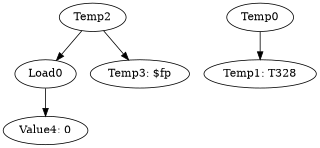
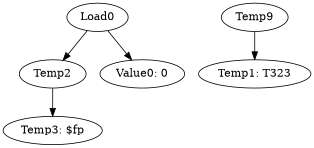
node "Temp0": label "Temp0" -> "Temp9"
edge "Temp2" -> "Load0": reversed
node "Temp1: T328": label "Temp1: T328" -> "Temp1: T323"
node "Value4: 0": label "Value4: 0" -> "Value0: 0"
